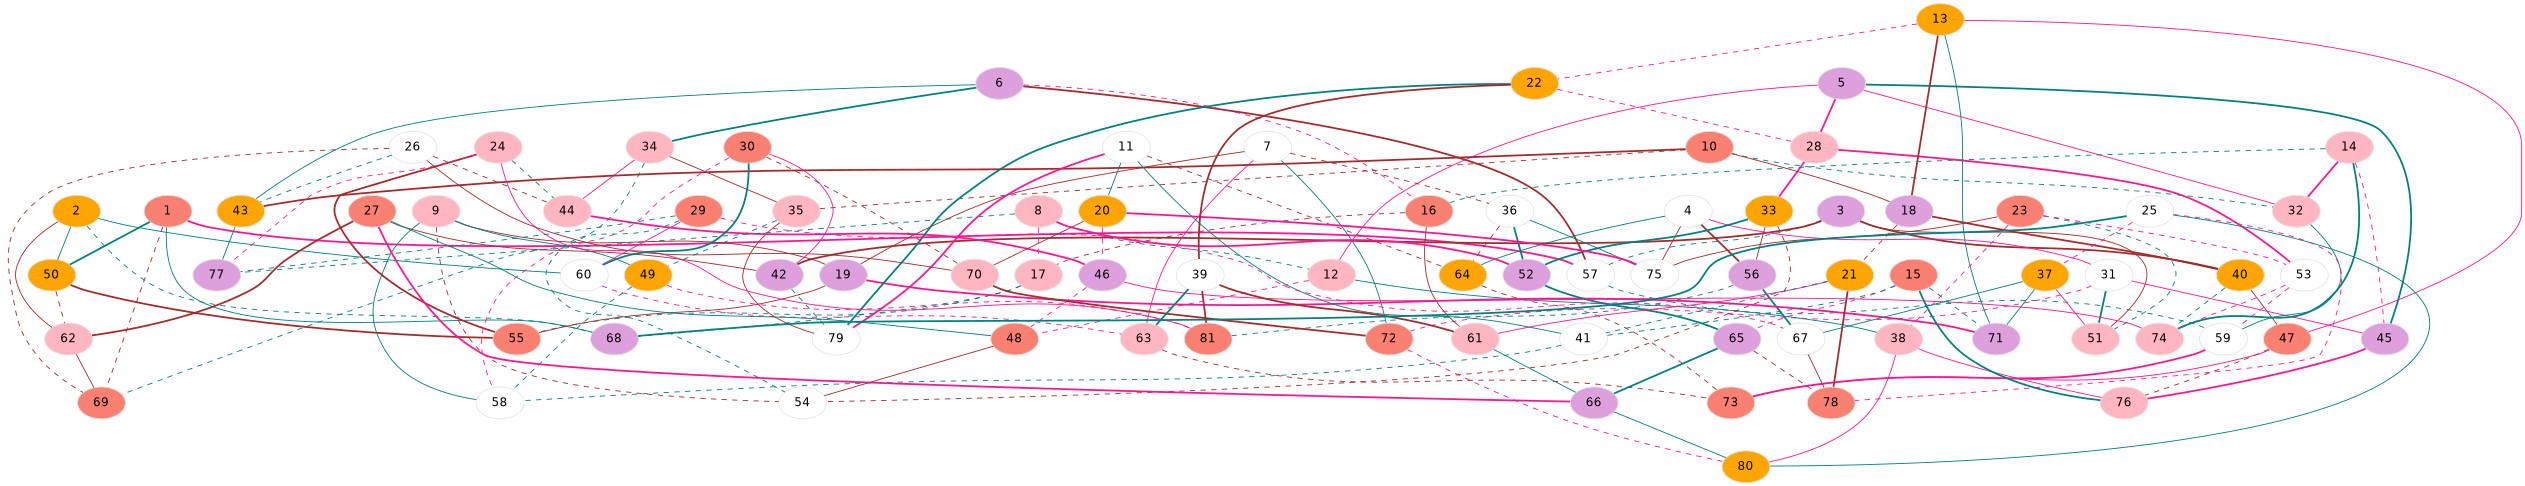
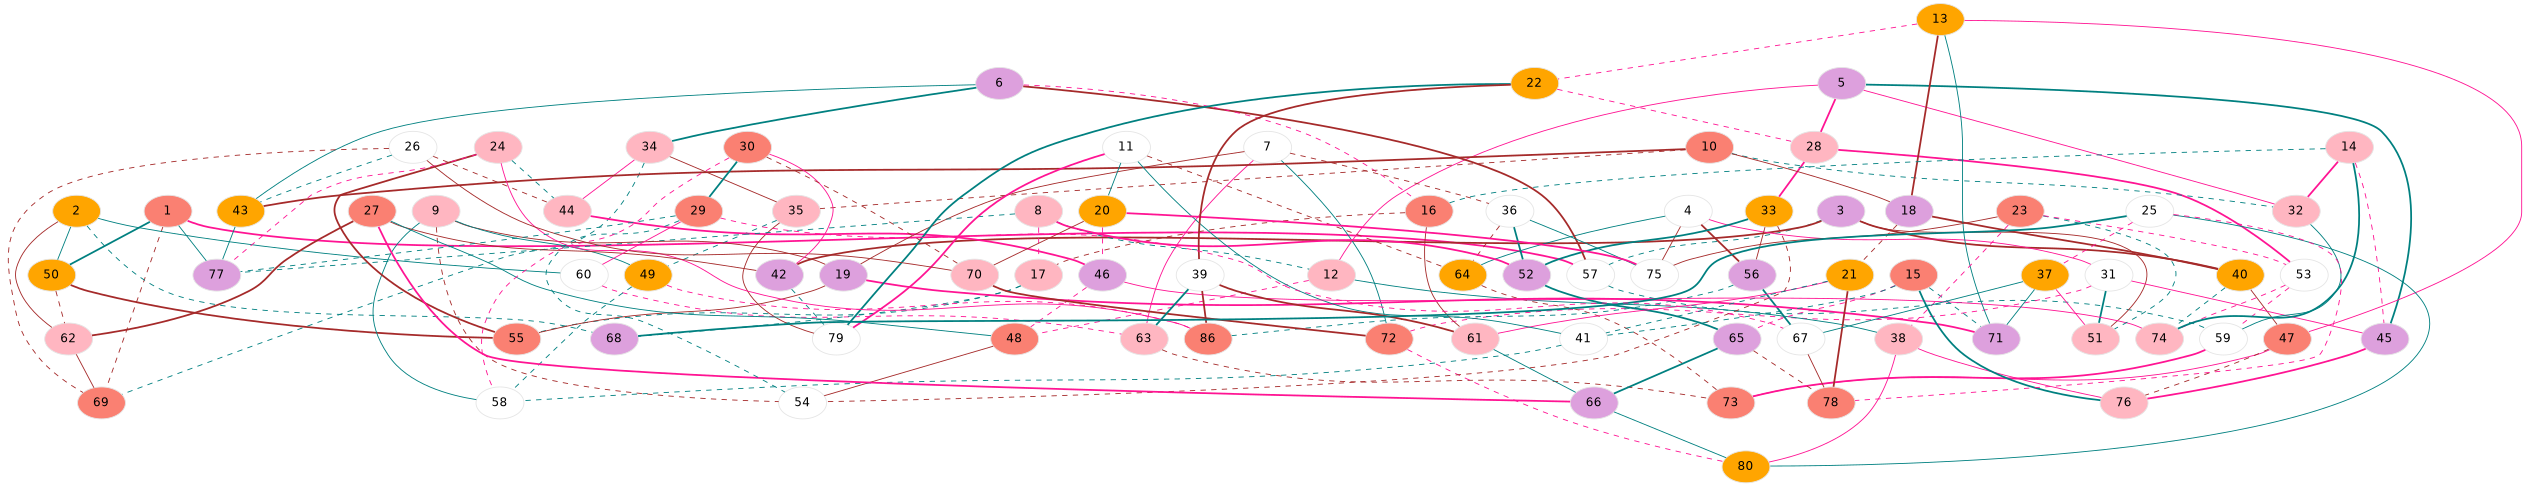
edge "30" -- "60": now "30" -- "29"
edge "1" -- "68": now "1" -- "77"
node "81": label "81" -> "86"
